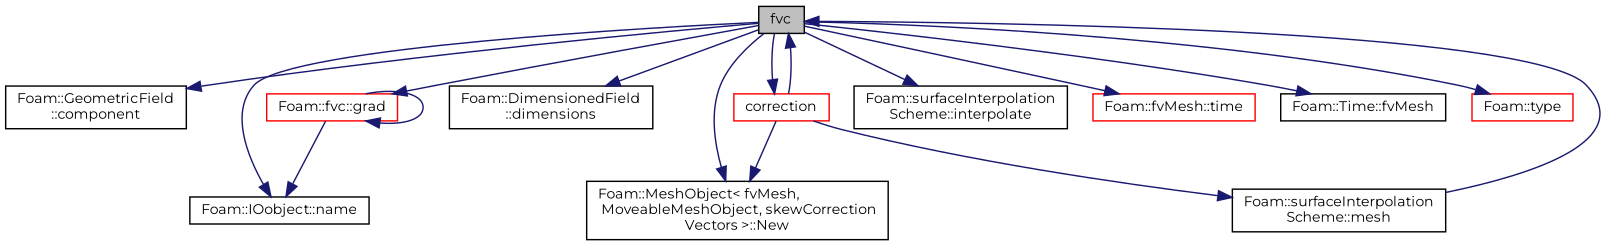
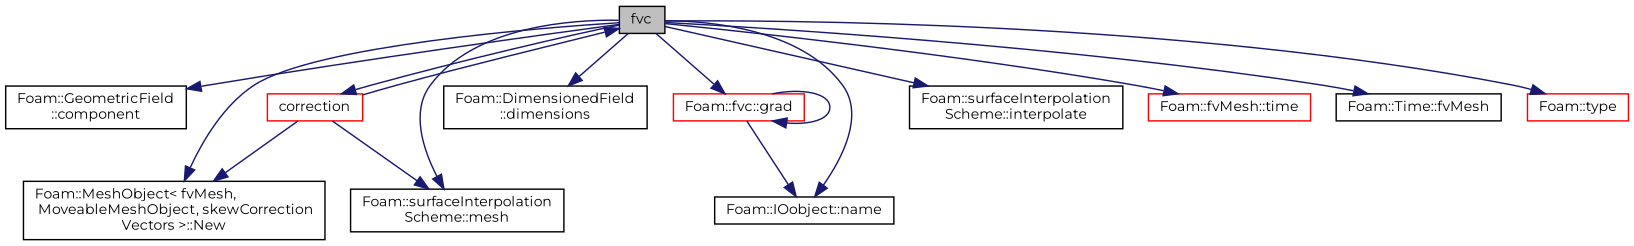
edge "Foam::surfaceInterpolation Scheme::mesh" -> "fvc": reversed
